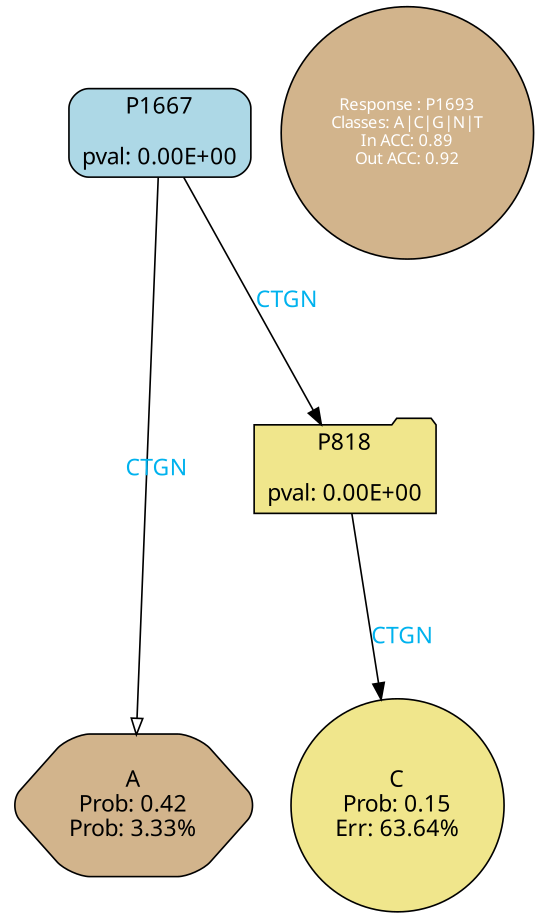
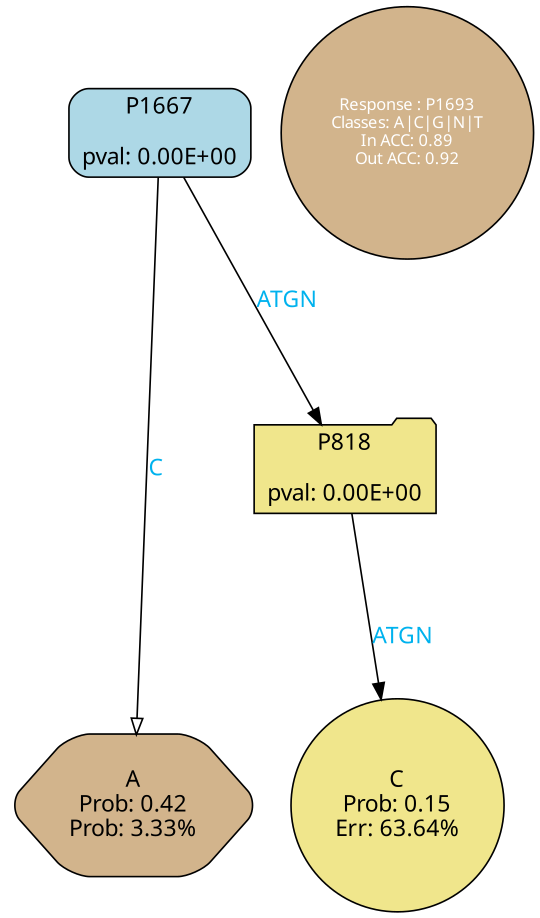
edge "P1667 pval: 0.00E+00" -> "P818 pval: 0.00E+00": label "CTGN" -> "ATGN"
edge "P1667 pval: 0.00E+00" -> "A Prob: 0.42 Prob: 3.33%": label "CTGN" -> "C"
edge "P818 pval: 0.00E+00" -> "C Prob: 0.15 Err: 63.64%": label "CTGN" -> "ATGN"
